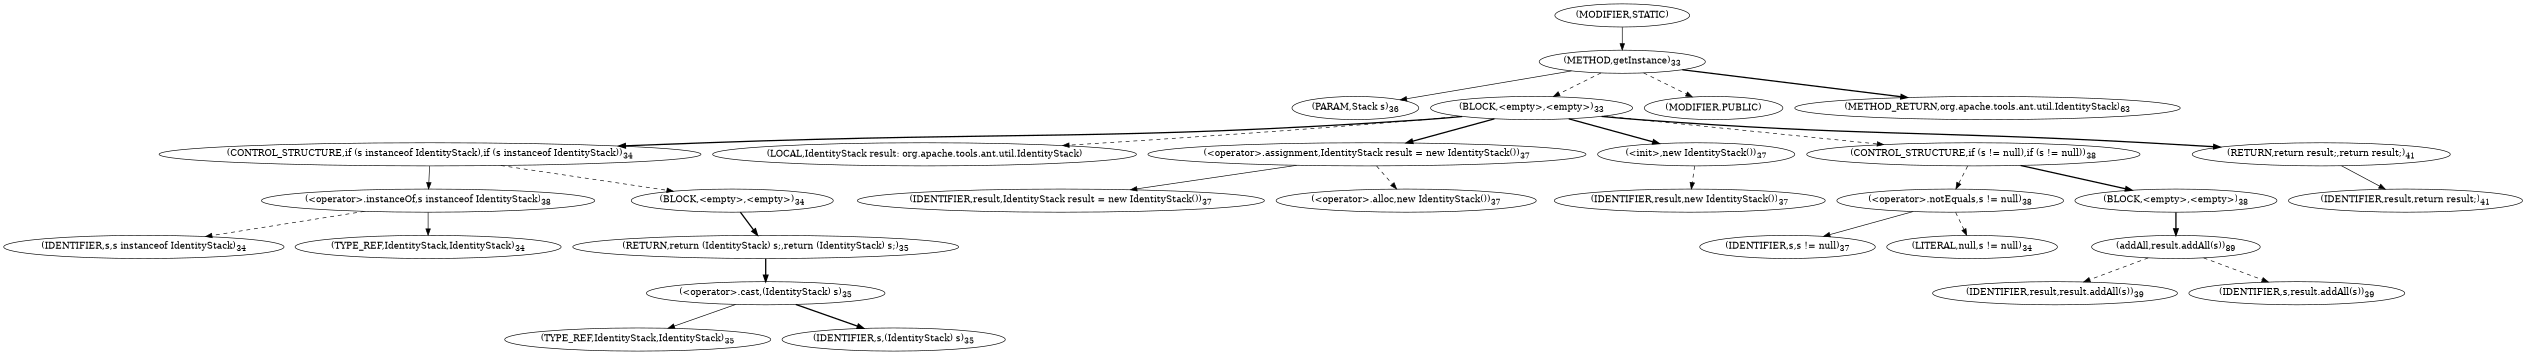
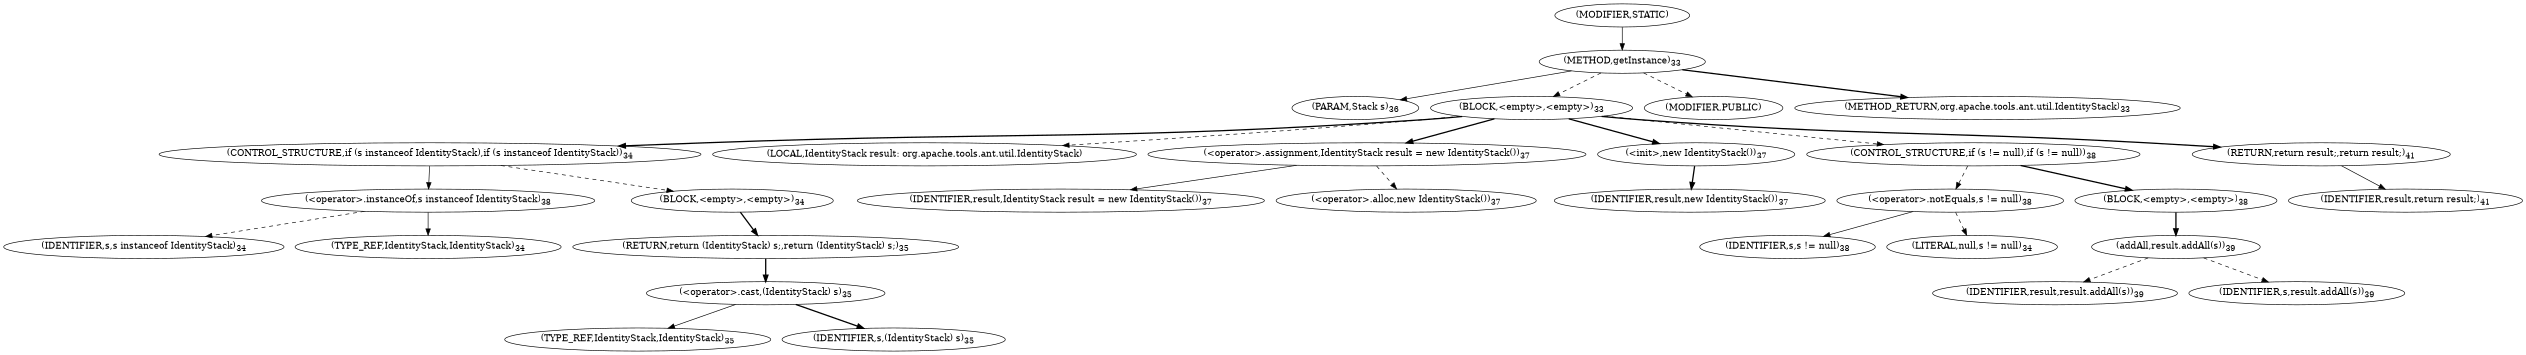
node "(METHOD_RETURN,org.apache.tools.ant.util.IdentityStack)": text "63" -> "33"
edge "(<init>,new IdentityStack())" -> "(IDENTIFIER,result,new IdentityStack())": style dashed -> bold
node "(IDENTIFIER,s,s != null)": text "37" -> "38"
node "(addAll,result.addAll(s))": text "89" -> "39"
